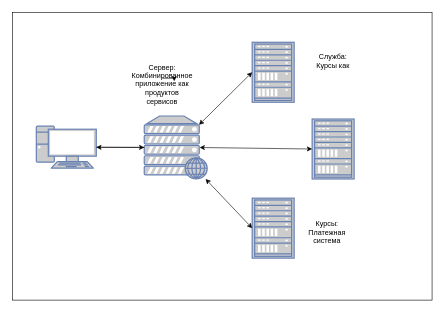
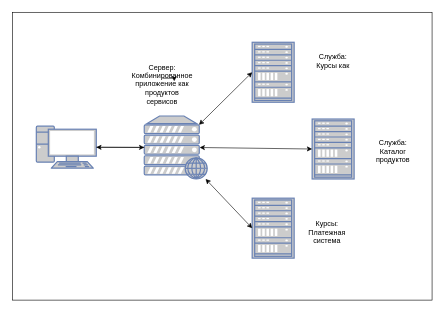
node "Служба: Каталог продуктов": added
